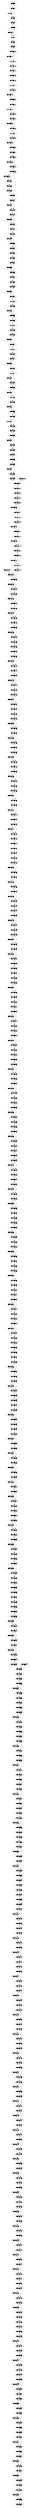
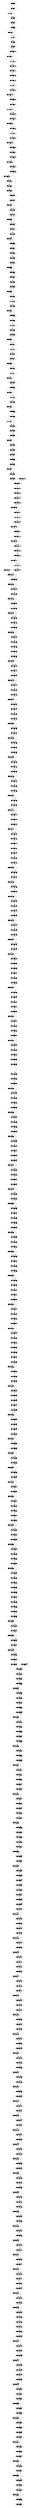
node "test106_224": removed
